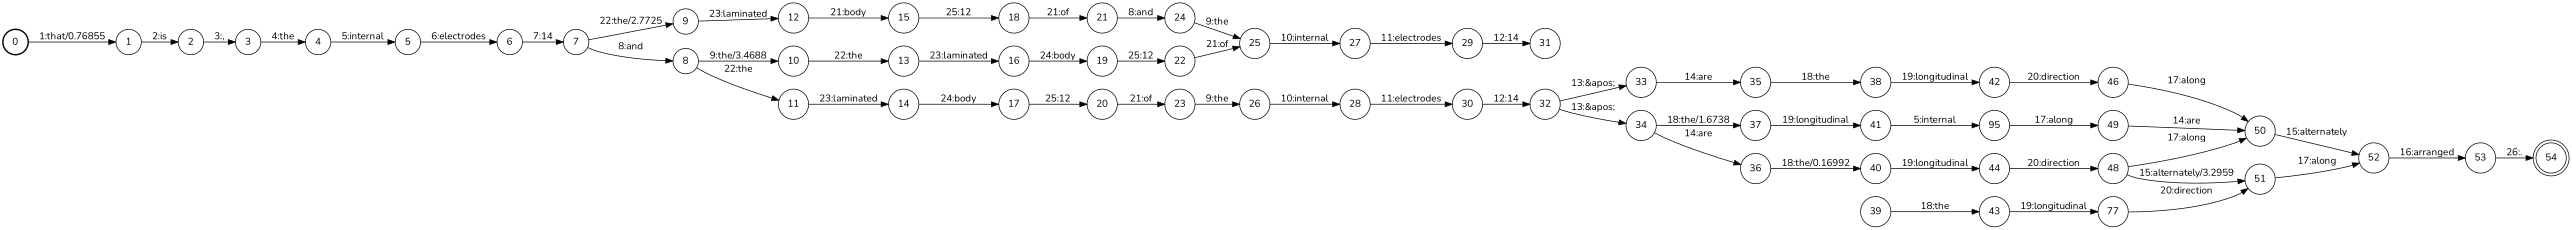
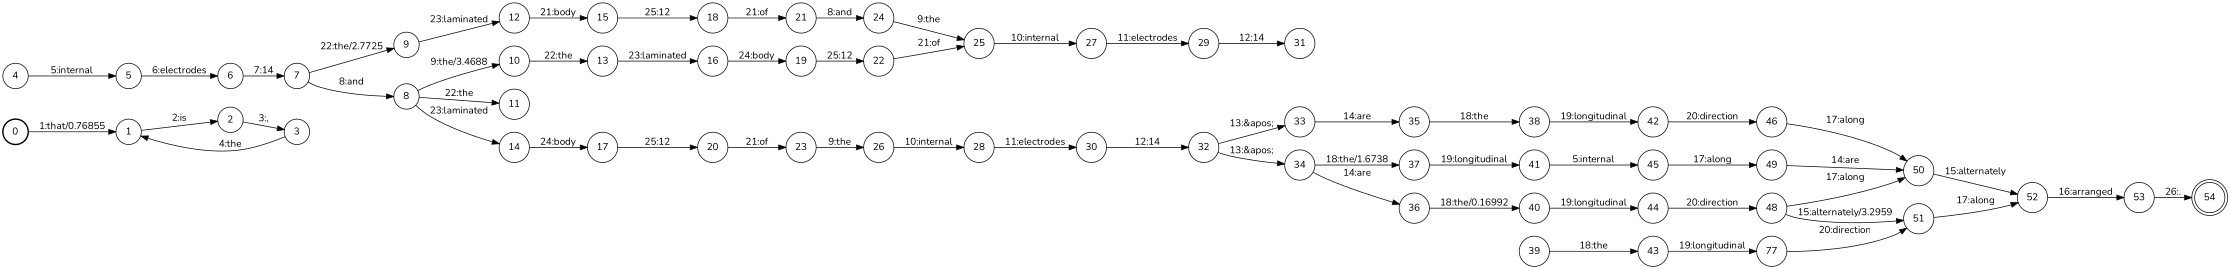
edge "3" -> "4": now "3" -> "1"
edge "11" -> "14": now "8" -> "14"
node "95": label "95" -> "45"
